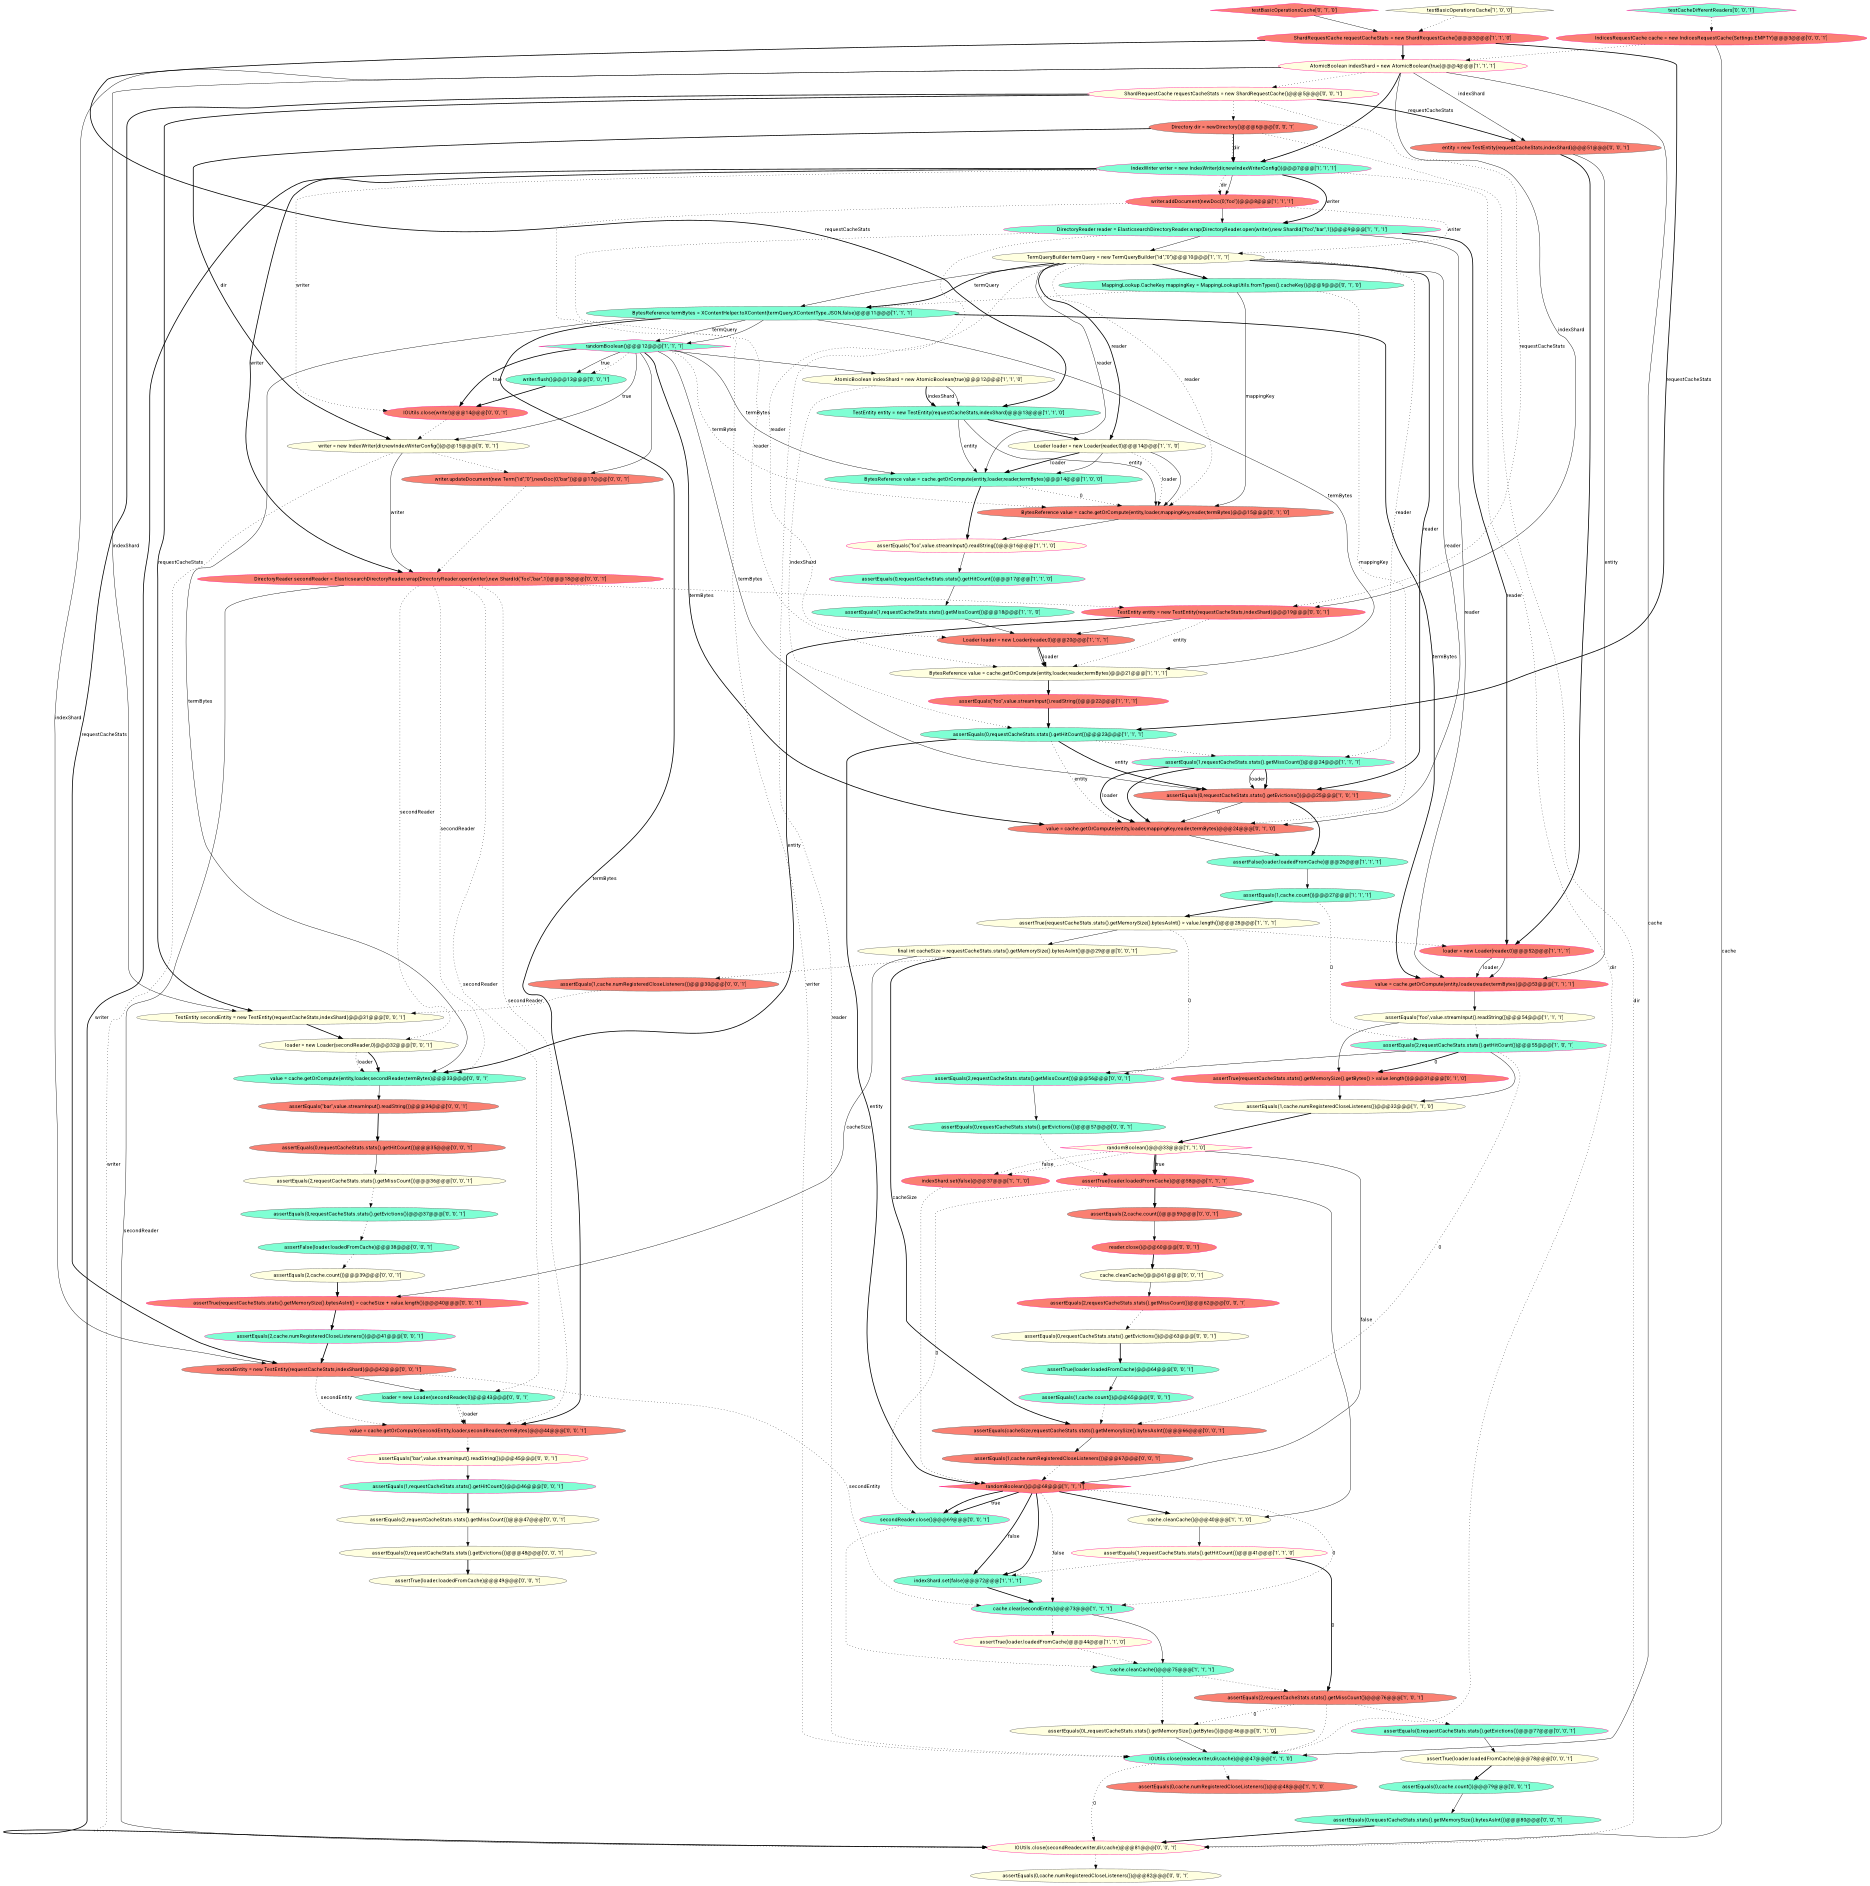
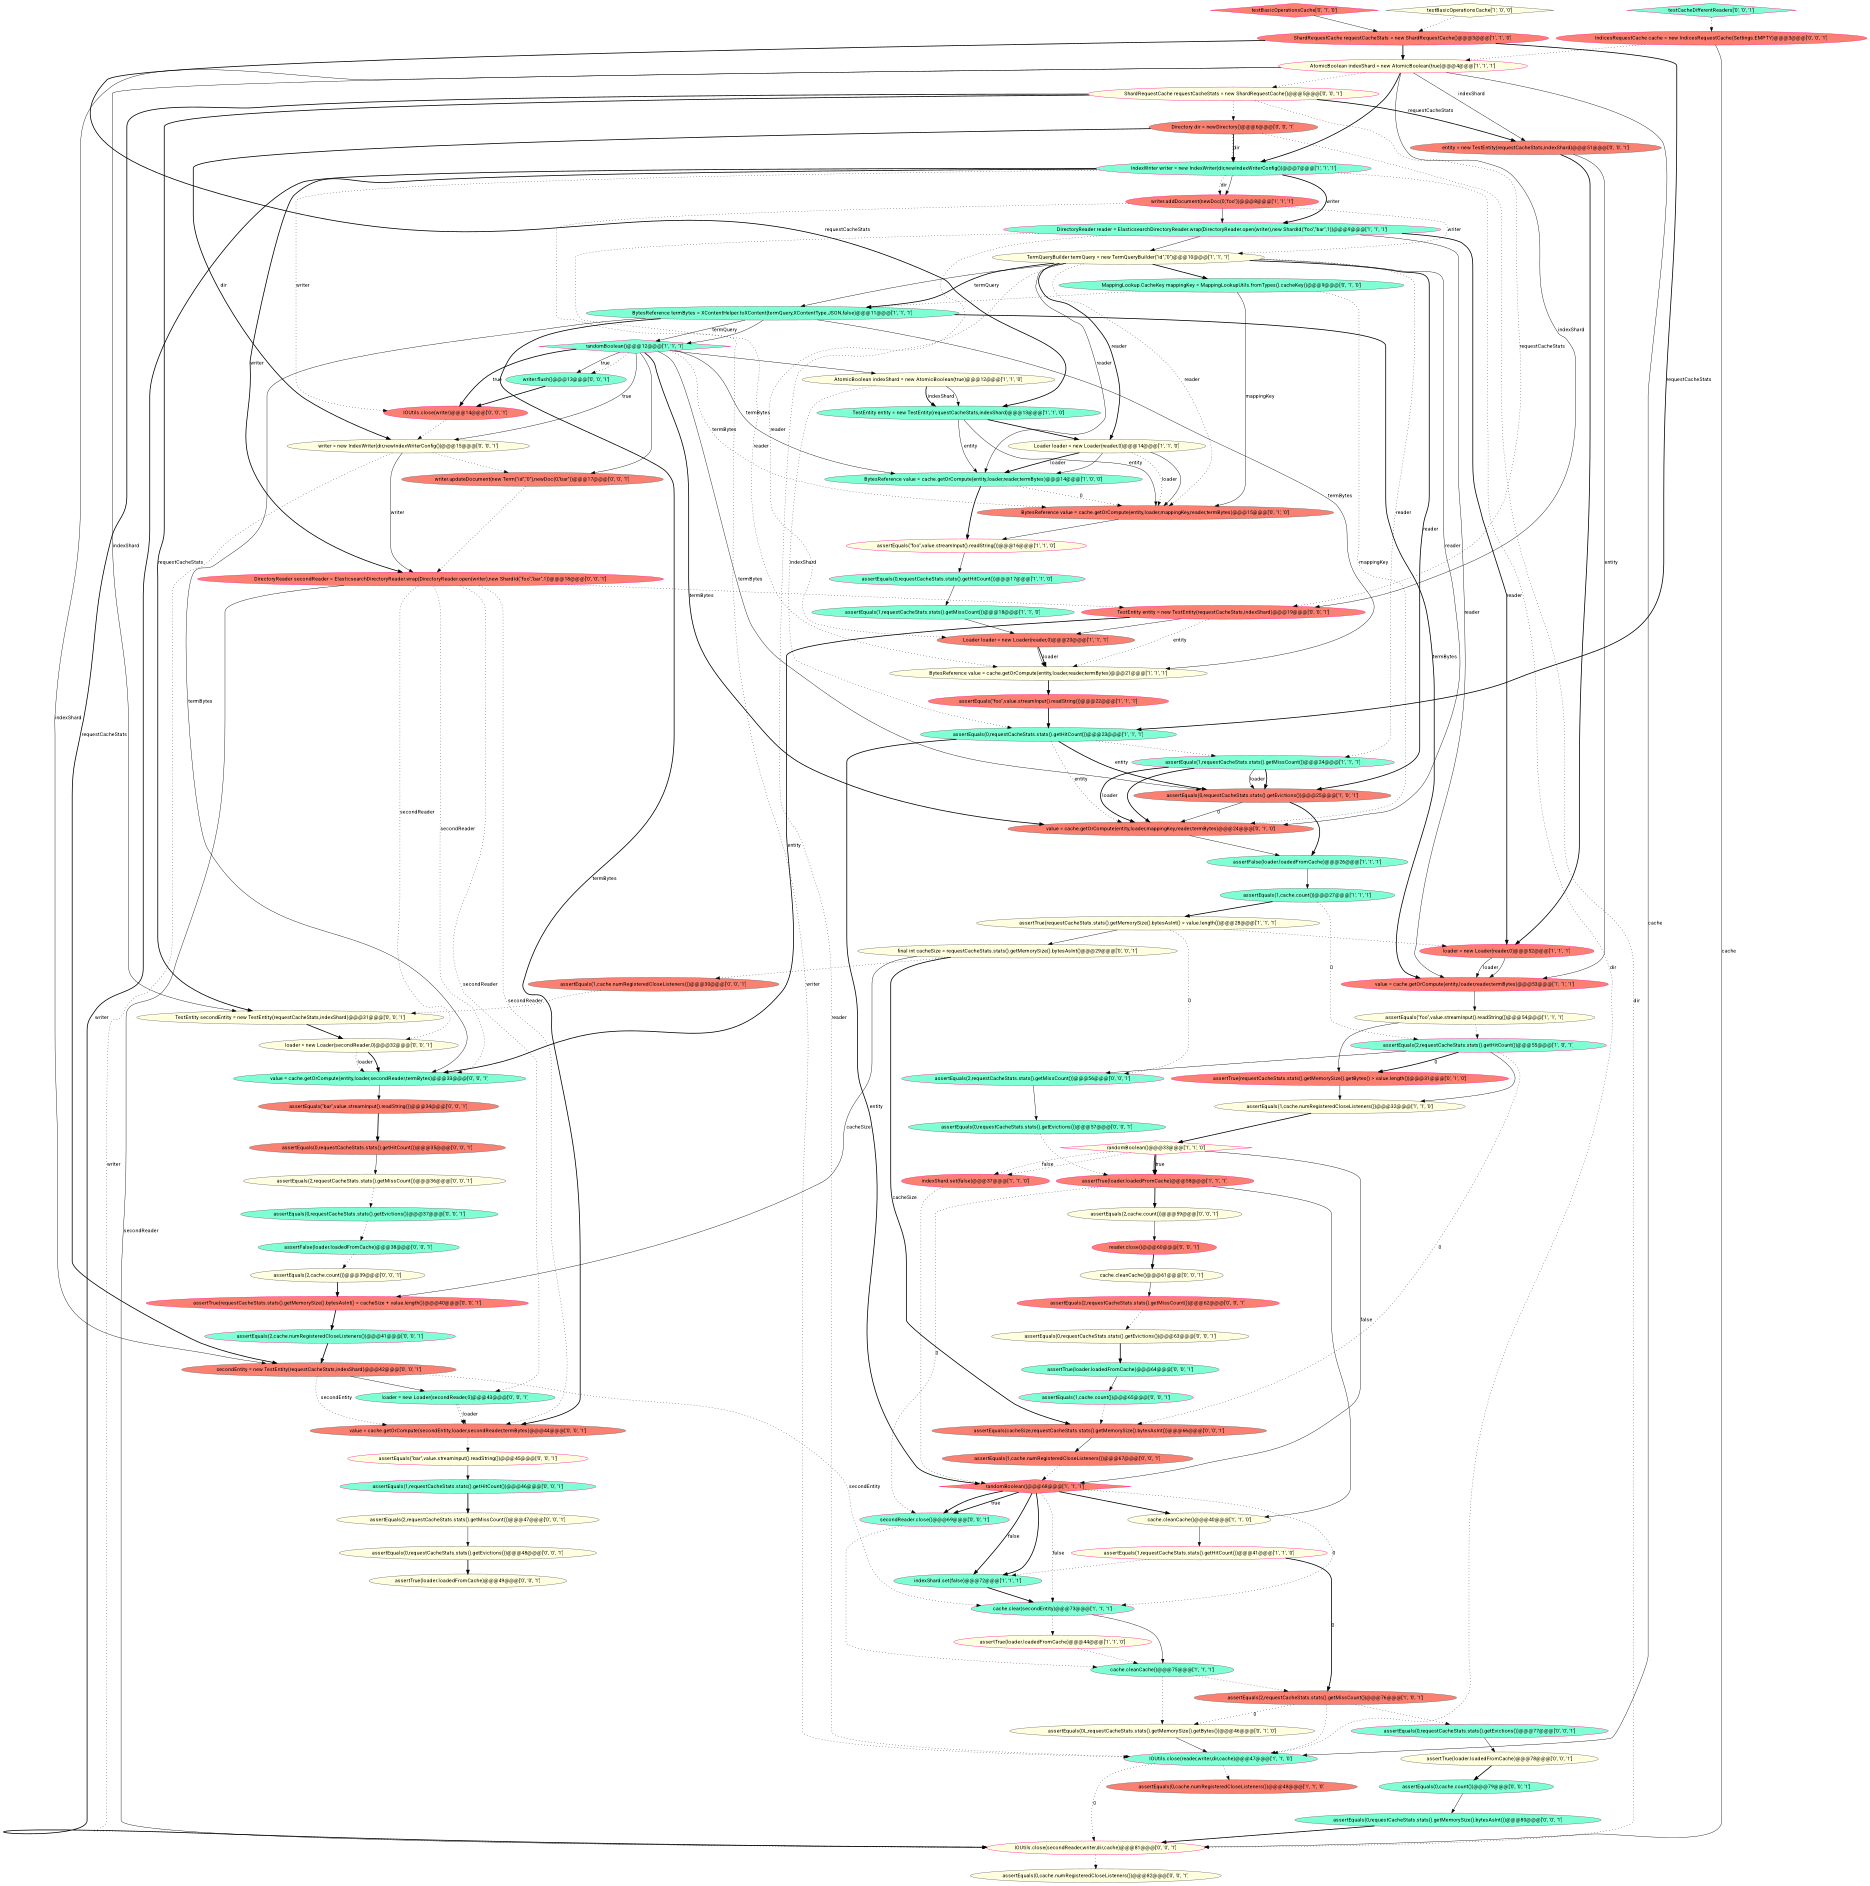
node "assertEquals(2,cache.count())@@@59@@@['0', '0', '1']": fillcolor salmon -> lightyellow
